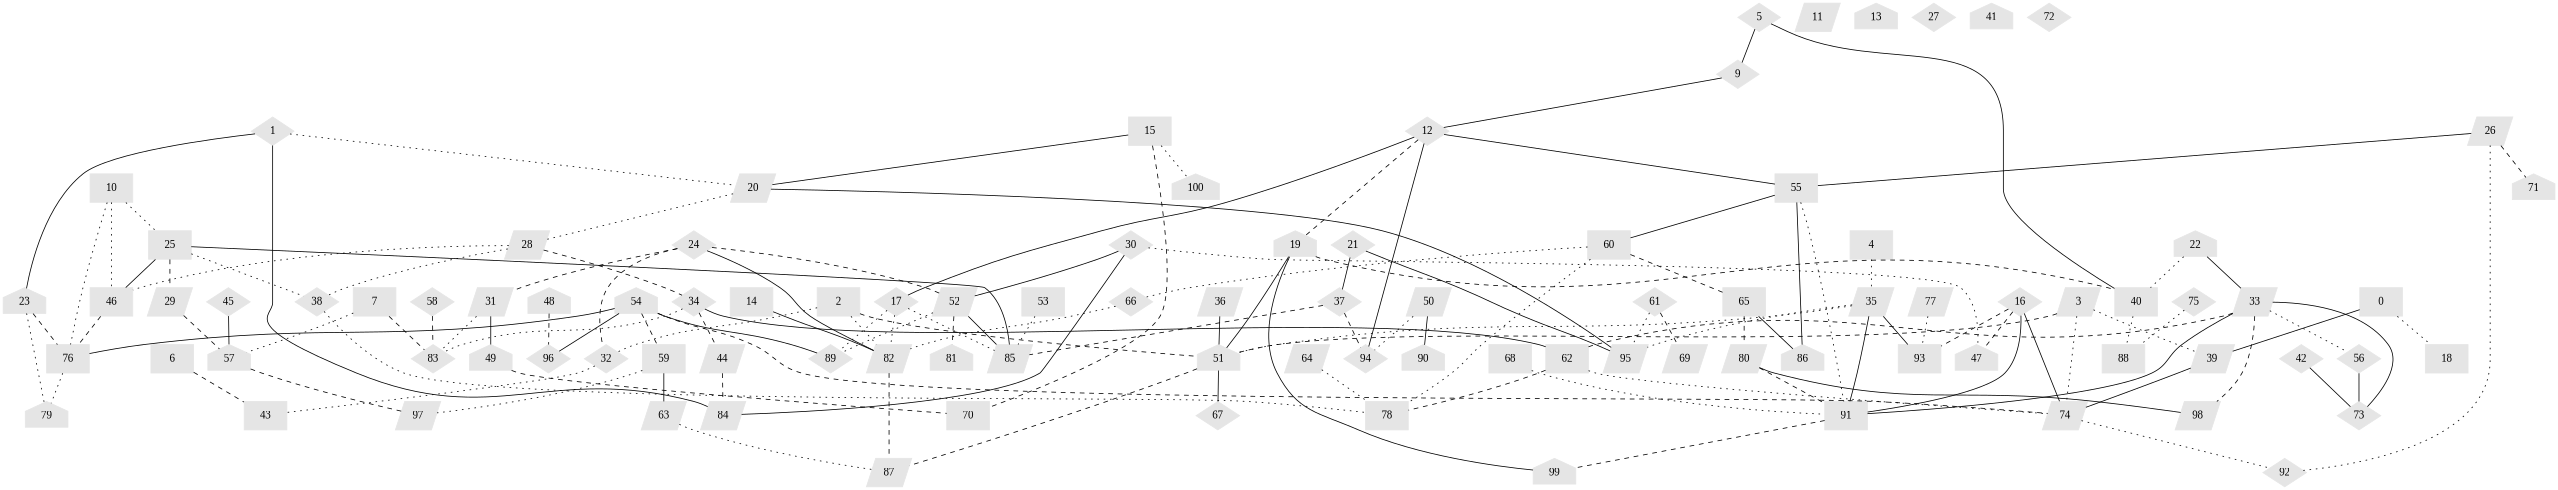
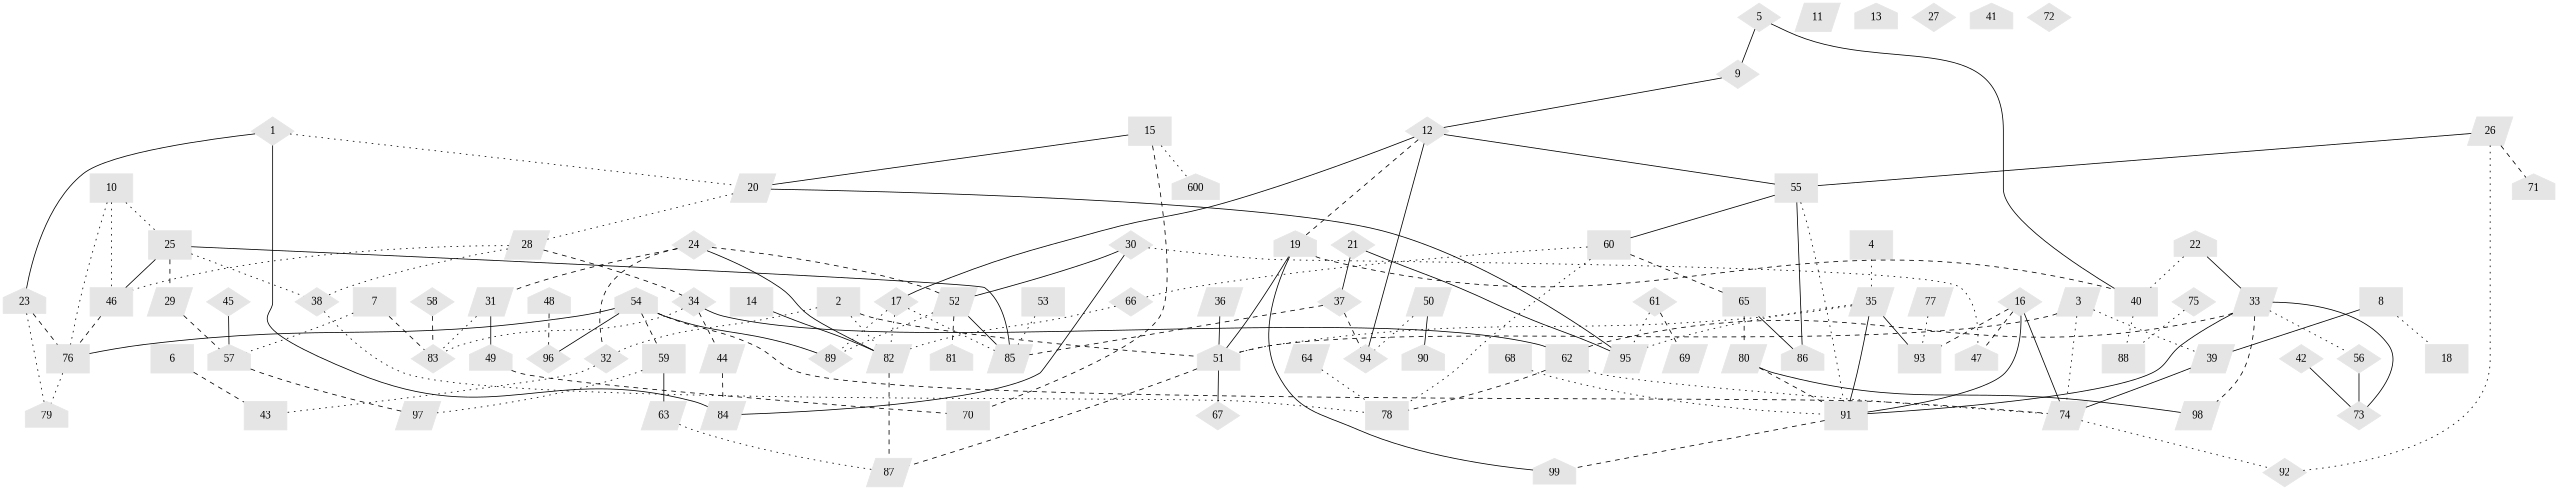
node "100": label "100" -> "600"
node "0": label "0" -> "8"
